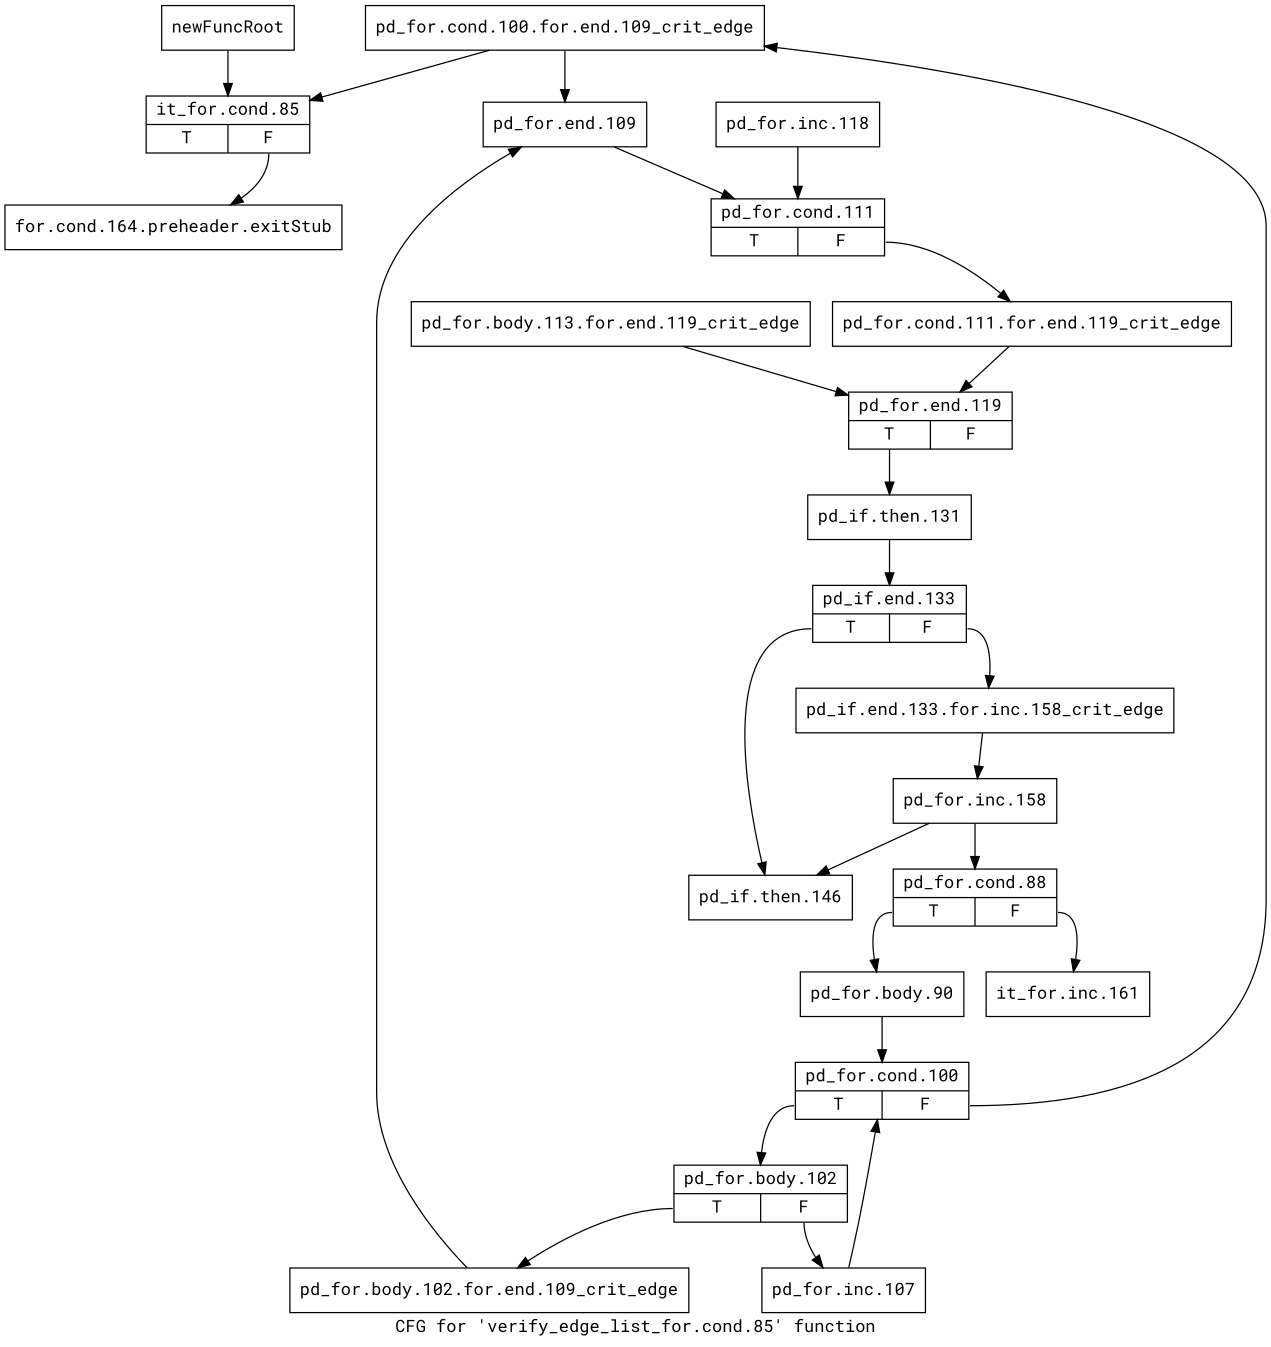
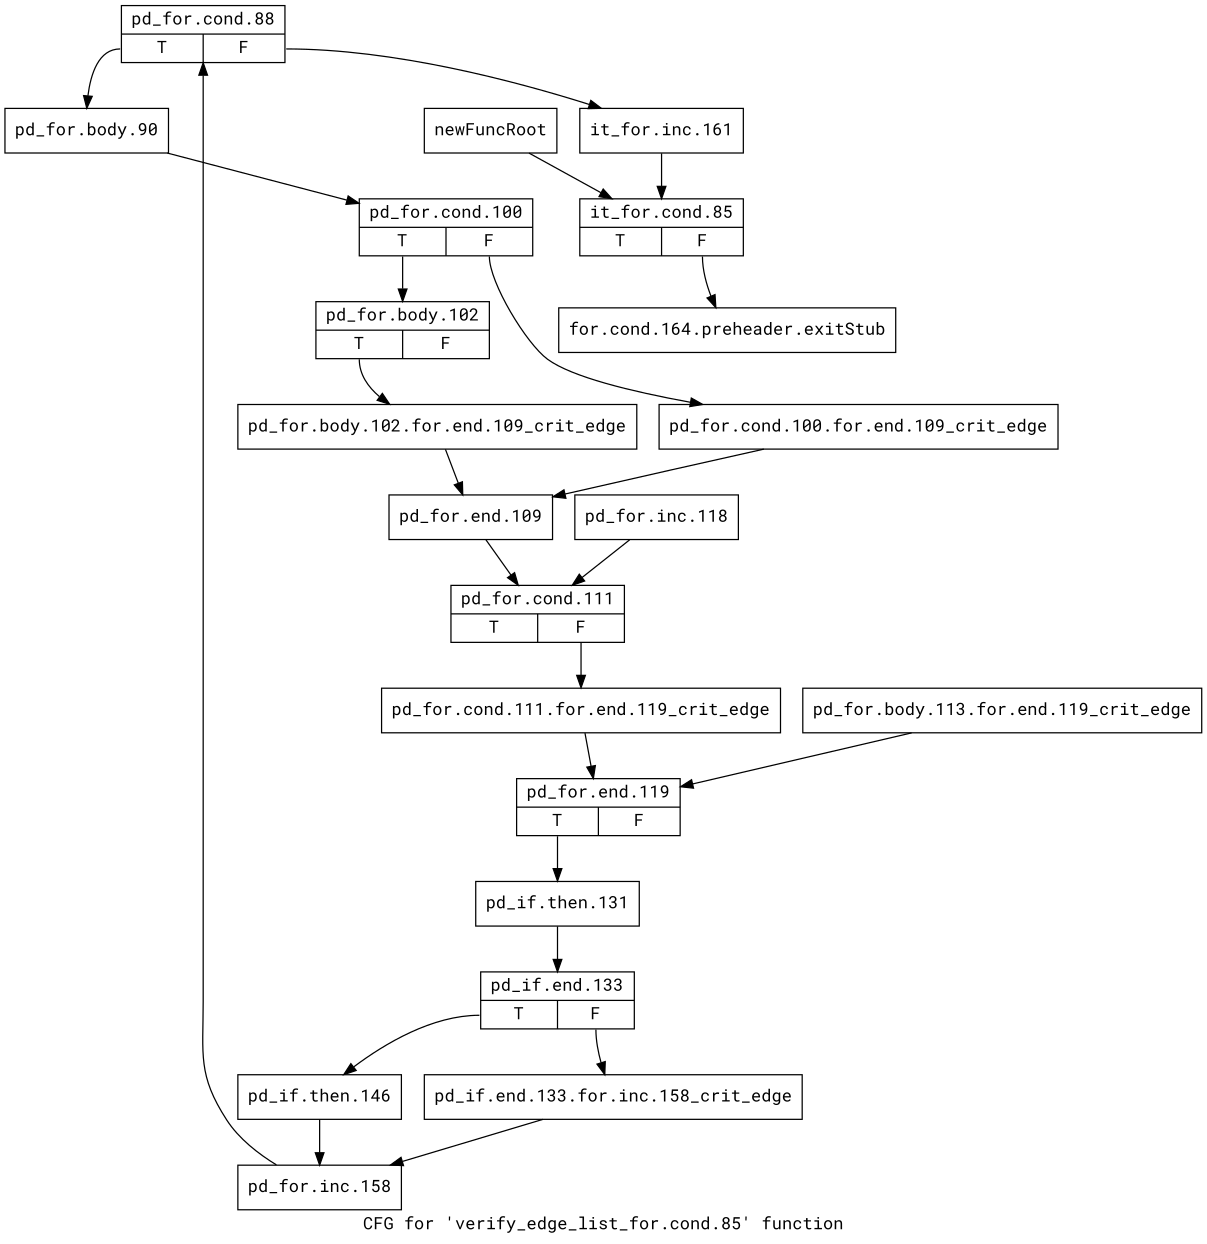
edge "pd_for.cond.100.for.end.109_crit_edge" -> "it_for.cond.85": now "it_for.inc.161" -> "it_for.cond.85"
edge "pd_for.inc.158" -> "pd_if.then.146": reversed
node "pd_for.inc.107": removed
